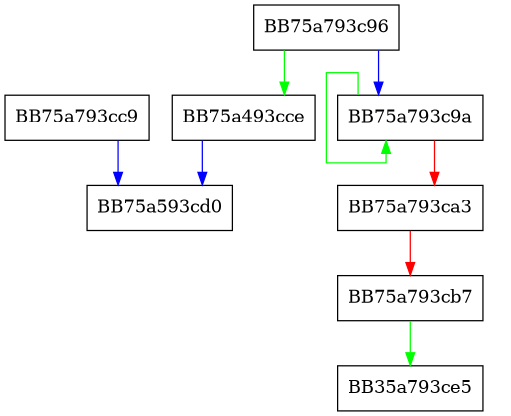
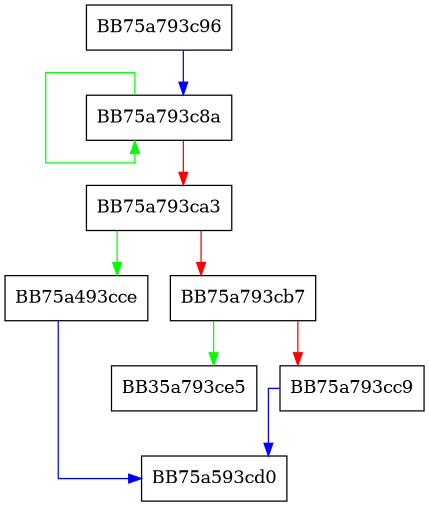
edge "BB75a793c96" -> "BB75a493cce": now "BB75a793ca3" -> "BB75a493cce"
node "BB75a793c9a": label "BB75a793c9a" -> "BB75a793c8a"
edge "BB75a793cb7" -> "BB75a793cc9": added
